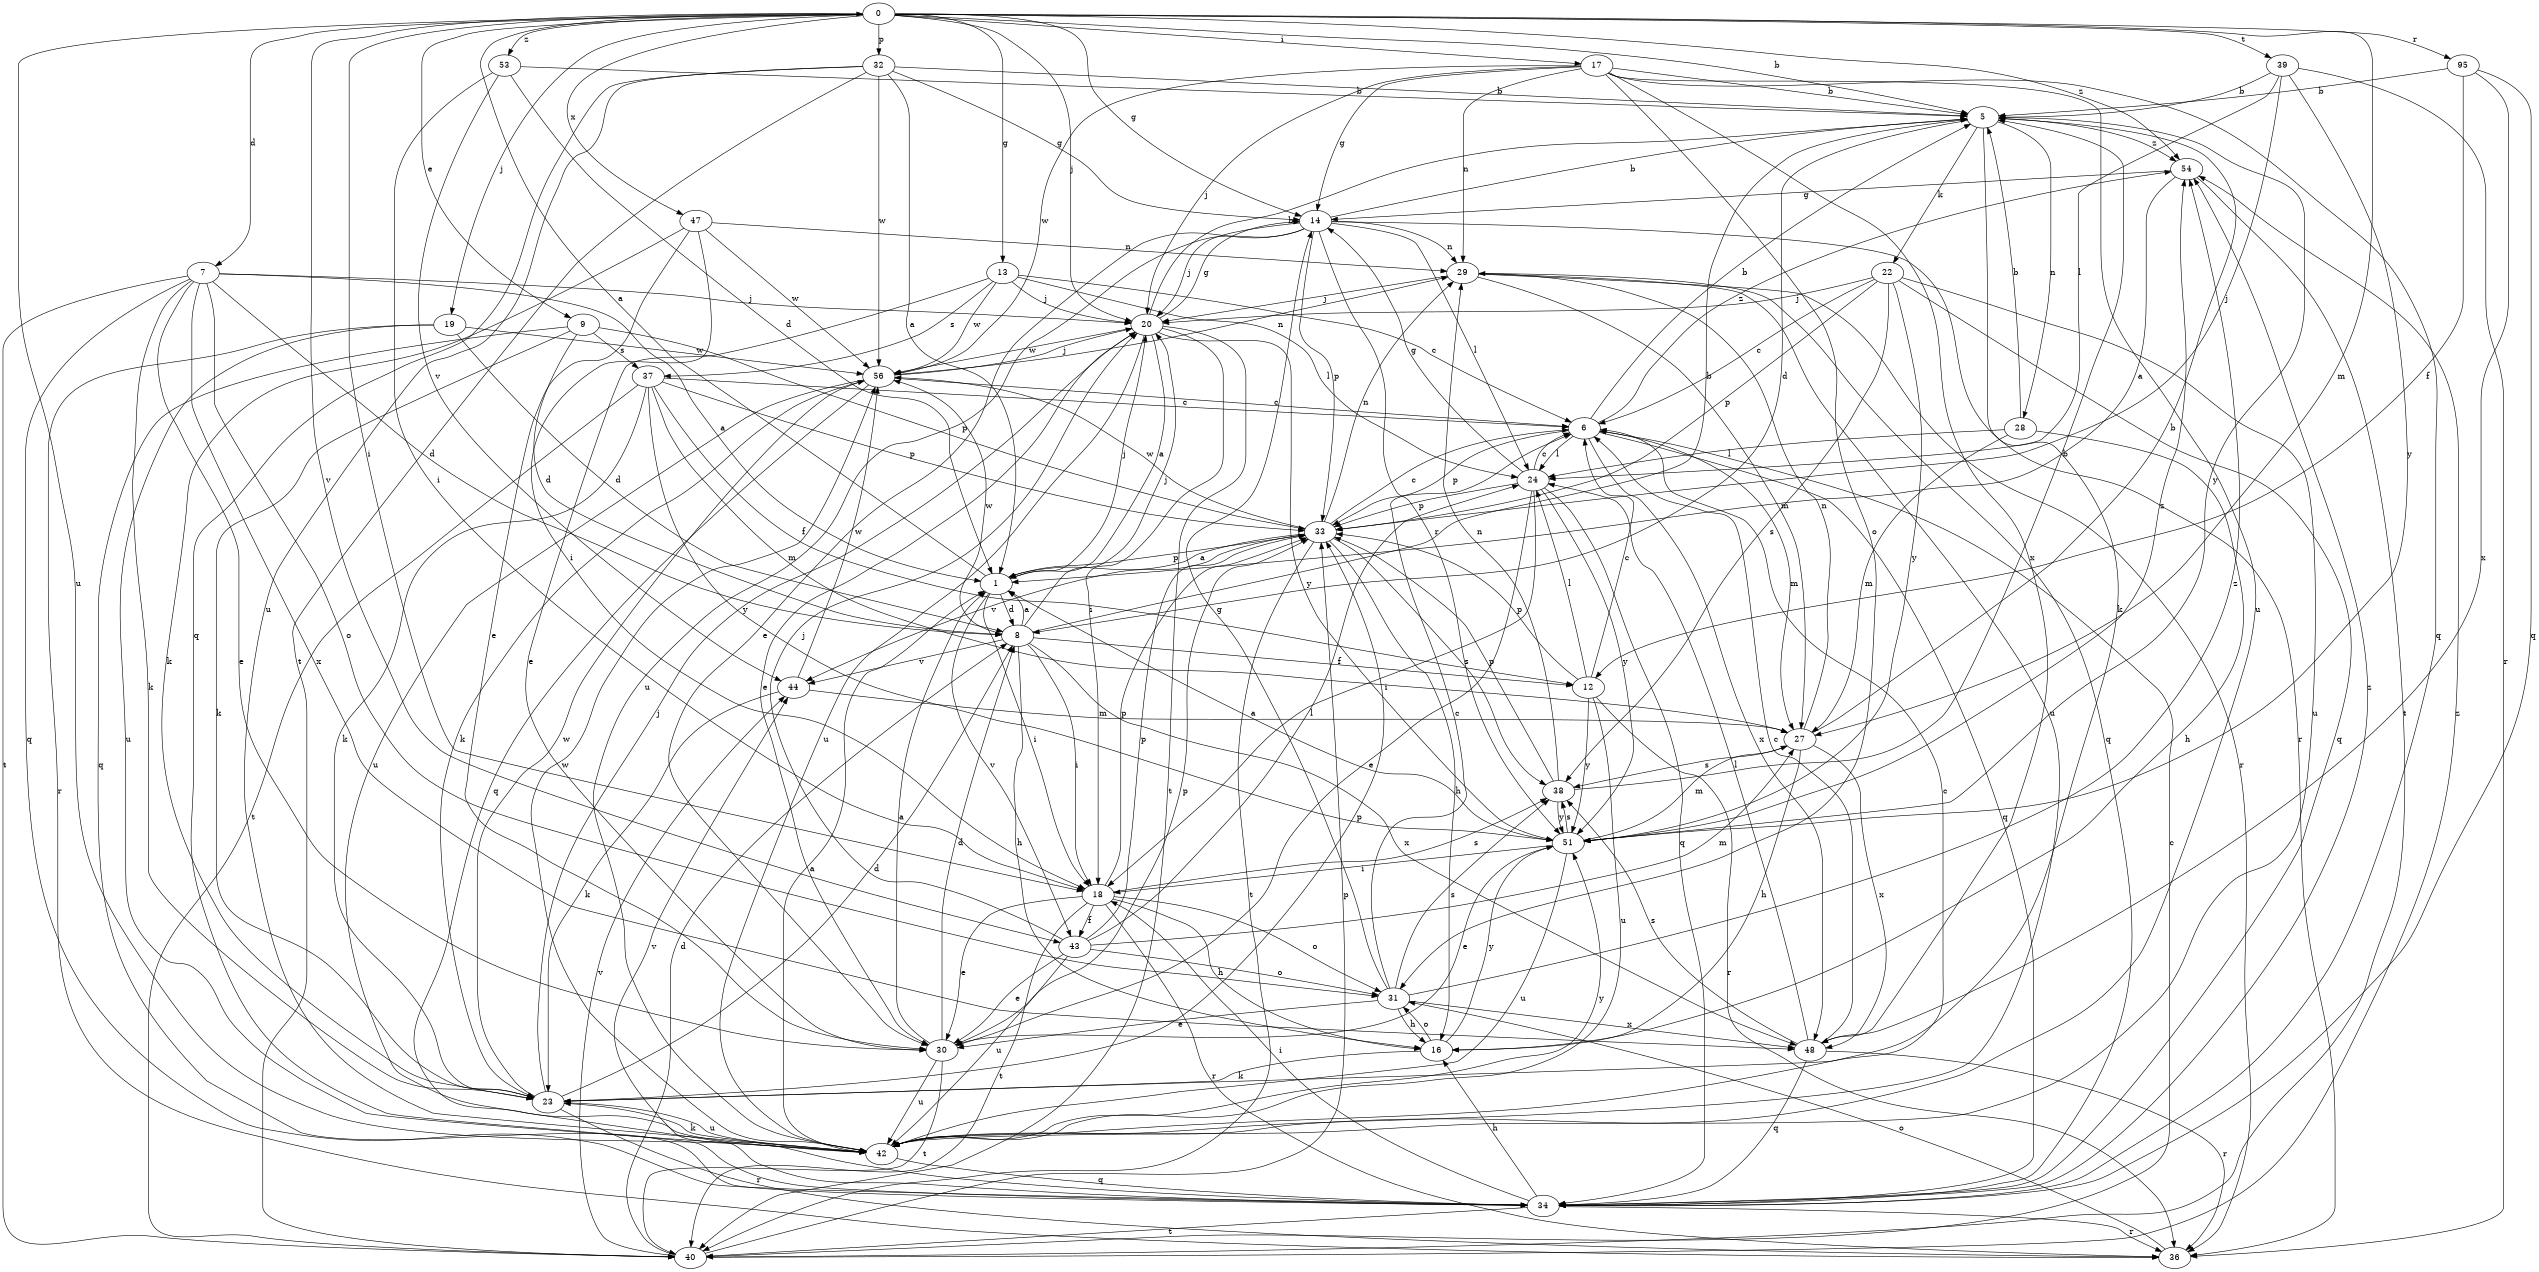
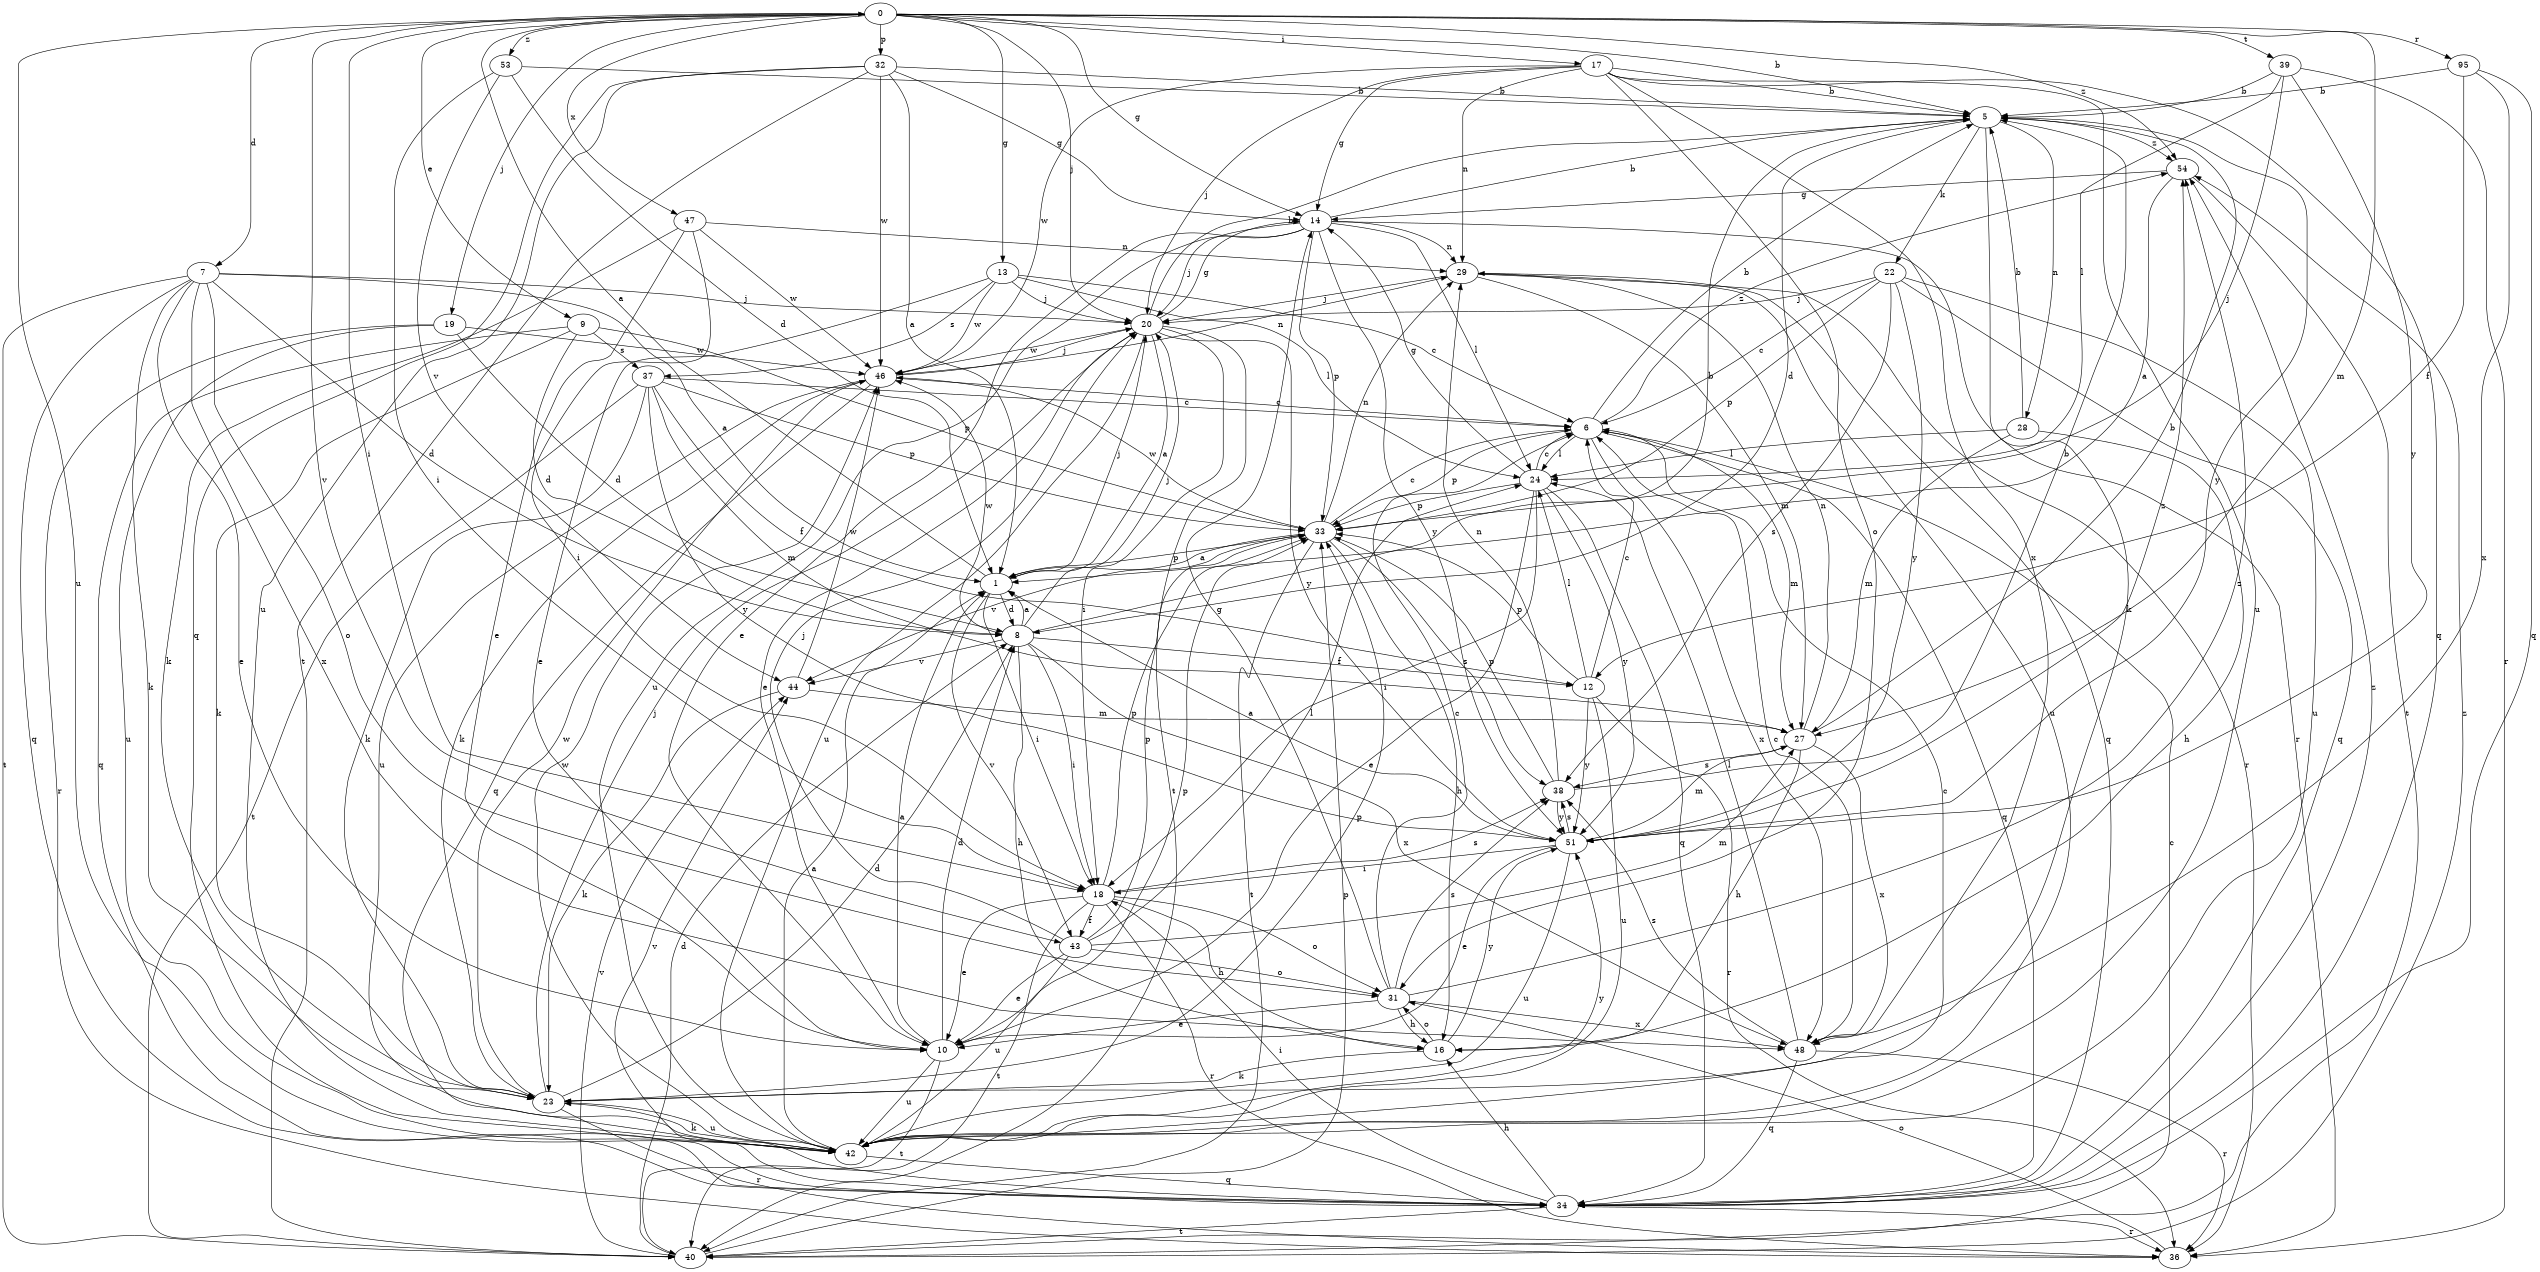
node "56": label "56" -> "46"
edge "14" -> "51": label "r" -> "y"
node "30": label "30" -> "10"
